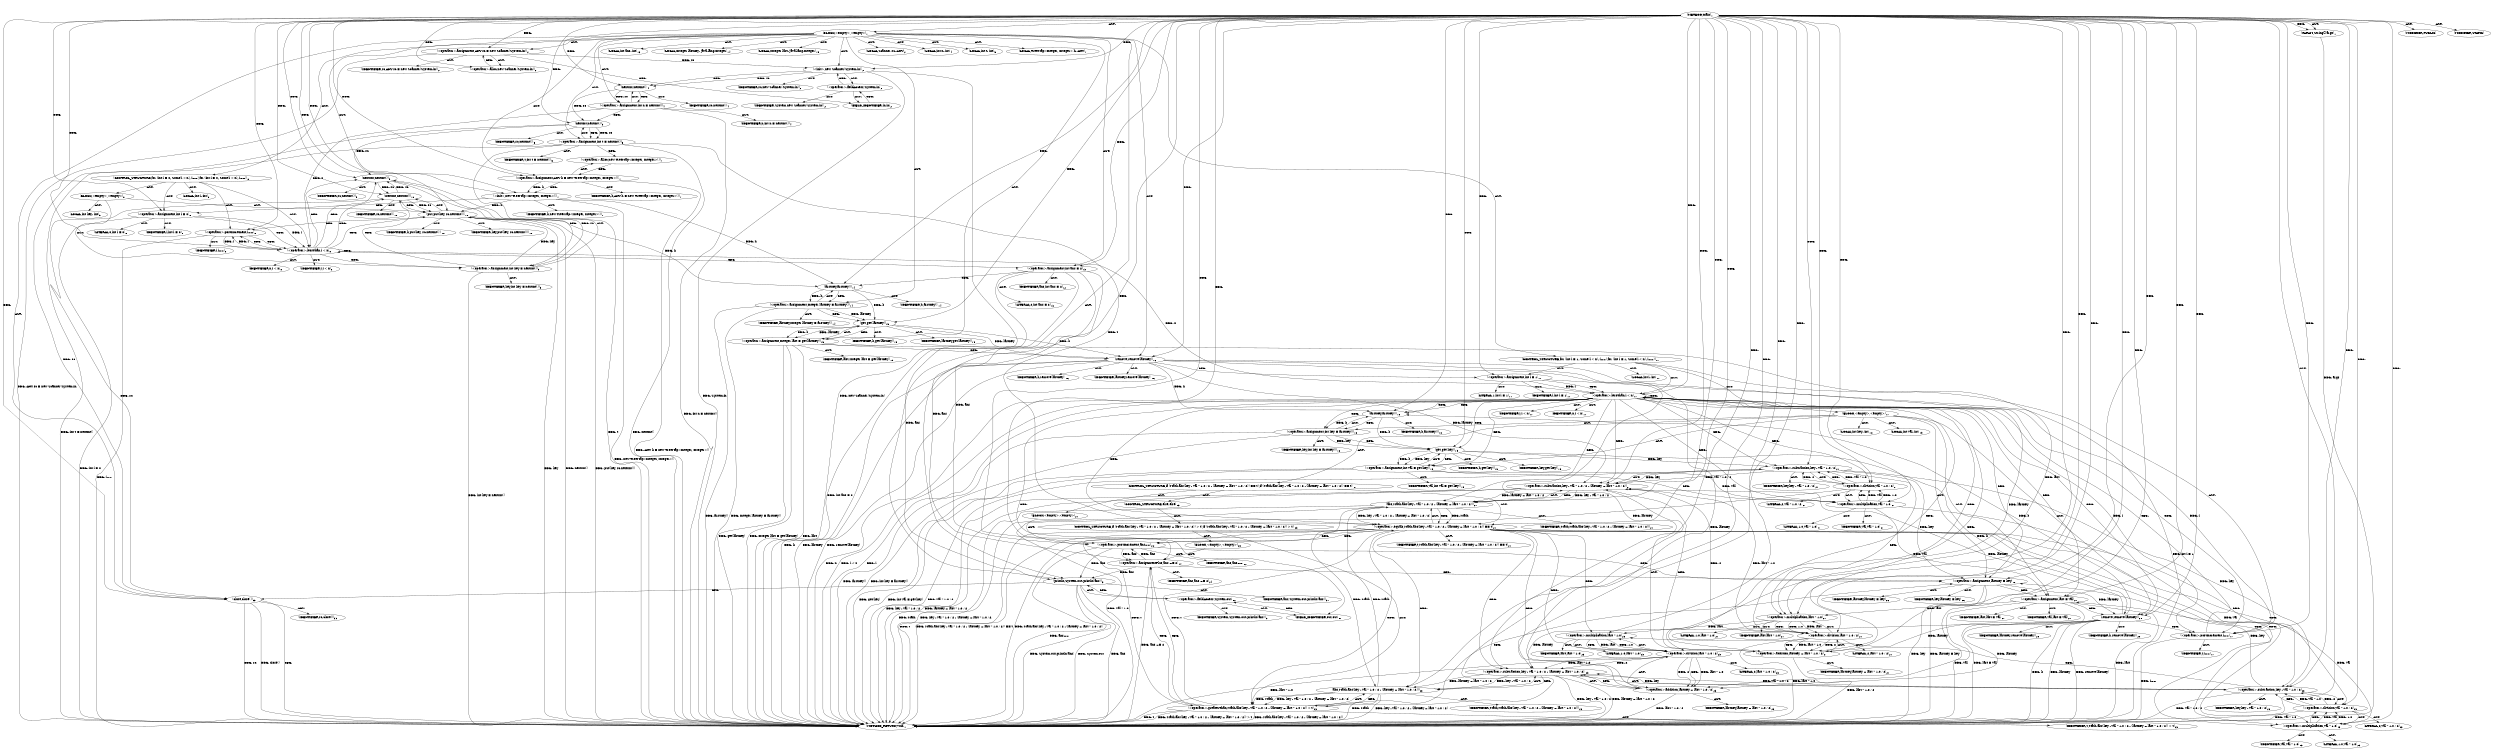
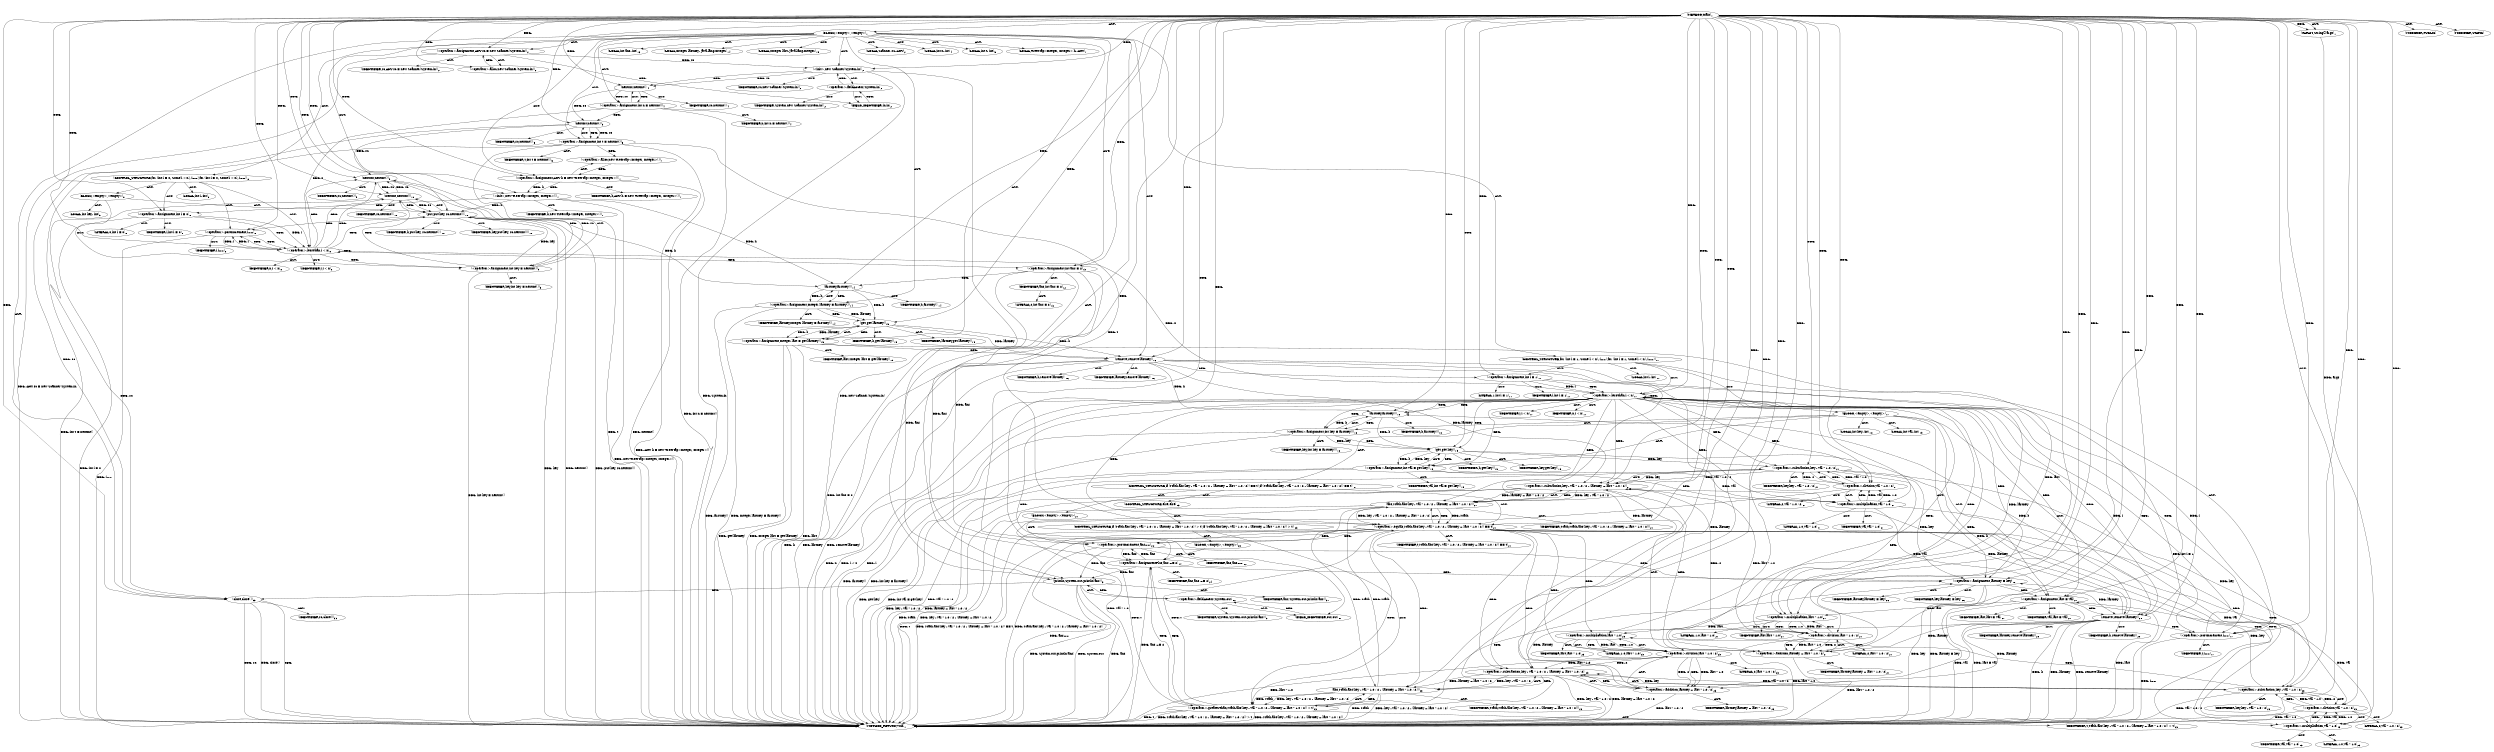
edge "(<operator>.assignment,int ans = 2)" -> "(LITERAL,2,int ans = 2)": now "(IDENTIFIER,ans,int ans = 2)" -> "(LITERAL,2,int ans = 2)"
